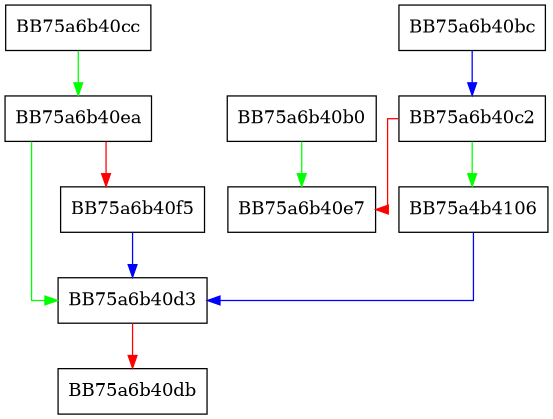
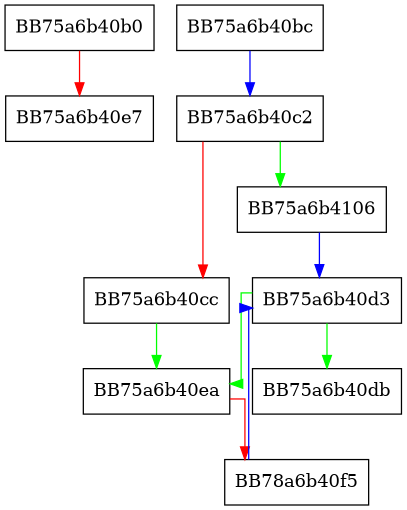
edge "BB75a6b40b0" -> "BB75a6b40e7": color green -> red
edge "BB75a6b40c2" -> "BB75a6b40e7": now "BB75a6b40c2" -> "BB75a6b40cc"
node "BB75a6b40f5": label "BB75a6b40f5" -> "BB78a6b40f5"
node "BB75a4b4106": label "BB75a4b4106" -> "BB75a6b4106"
edge "BB75a6b40ea" -> "BB75a6b40d3": reversed
edge "BB75a6b40d3" -> "BB75a6b40db": color red -> green
